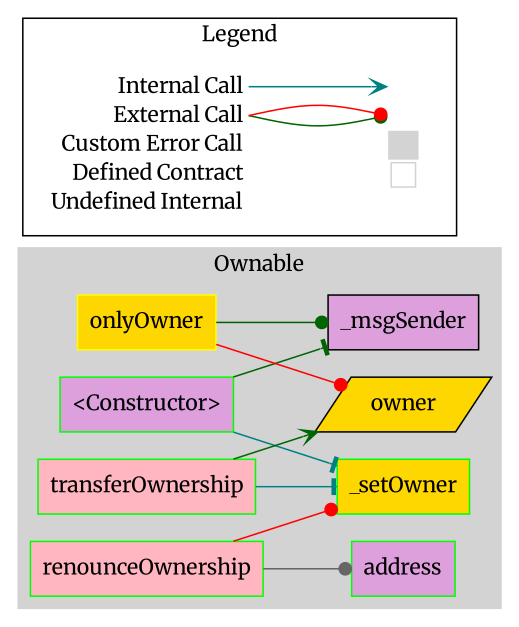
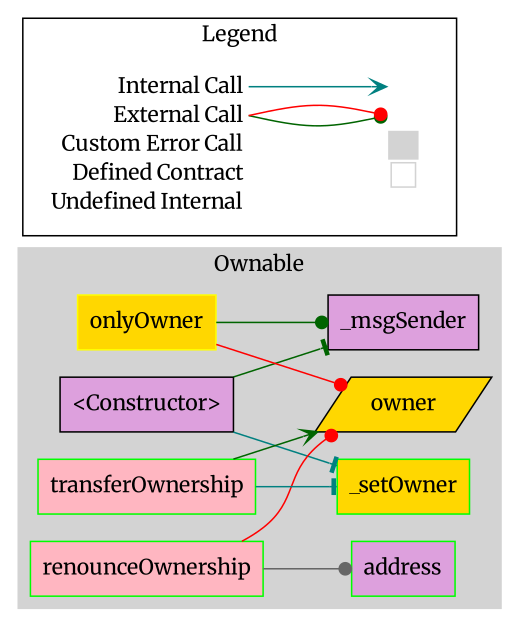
node "<Constructor>": color green -> black
edge "renounceOwnership" -> "_setOwner": now "renounceOwnership" -> "owner"
